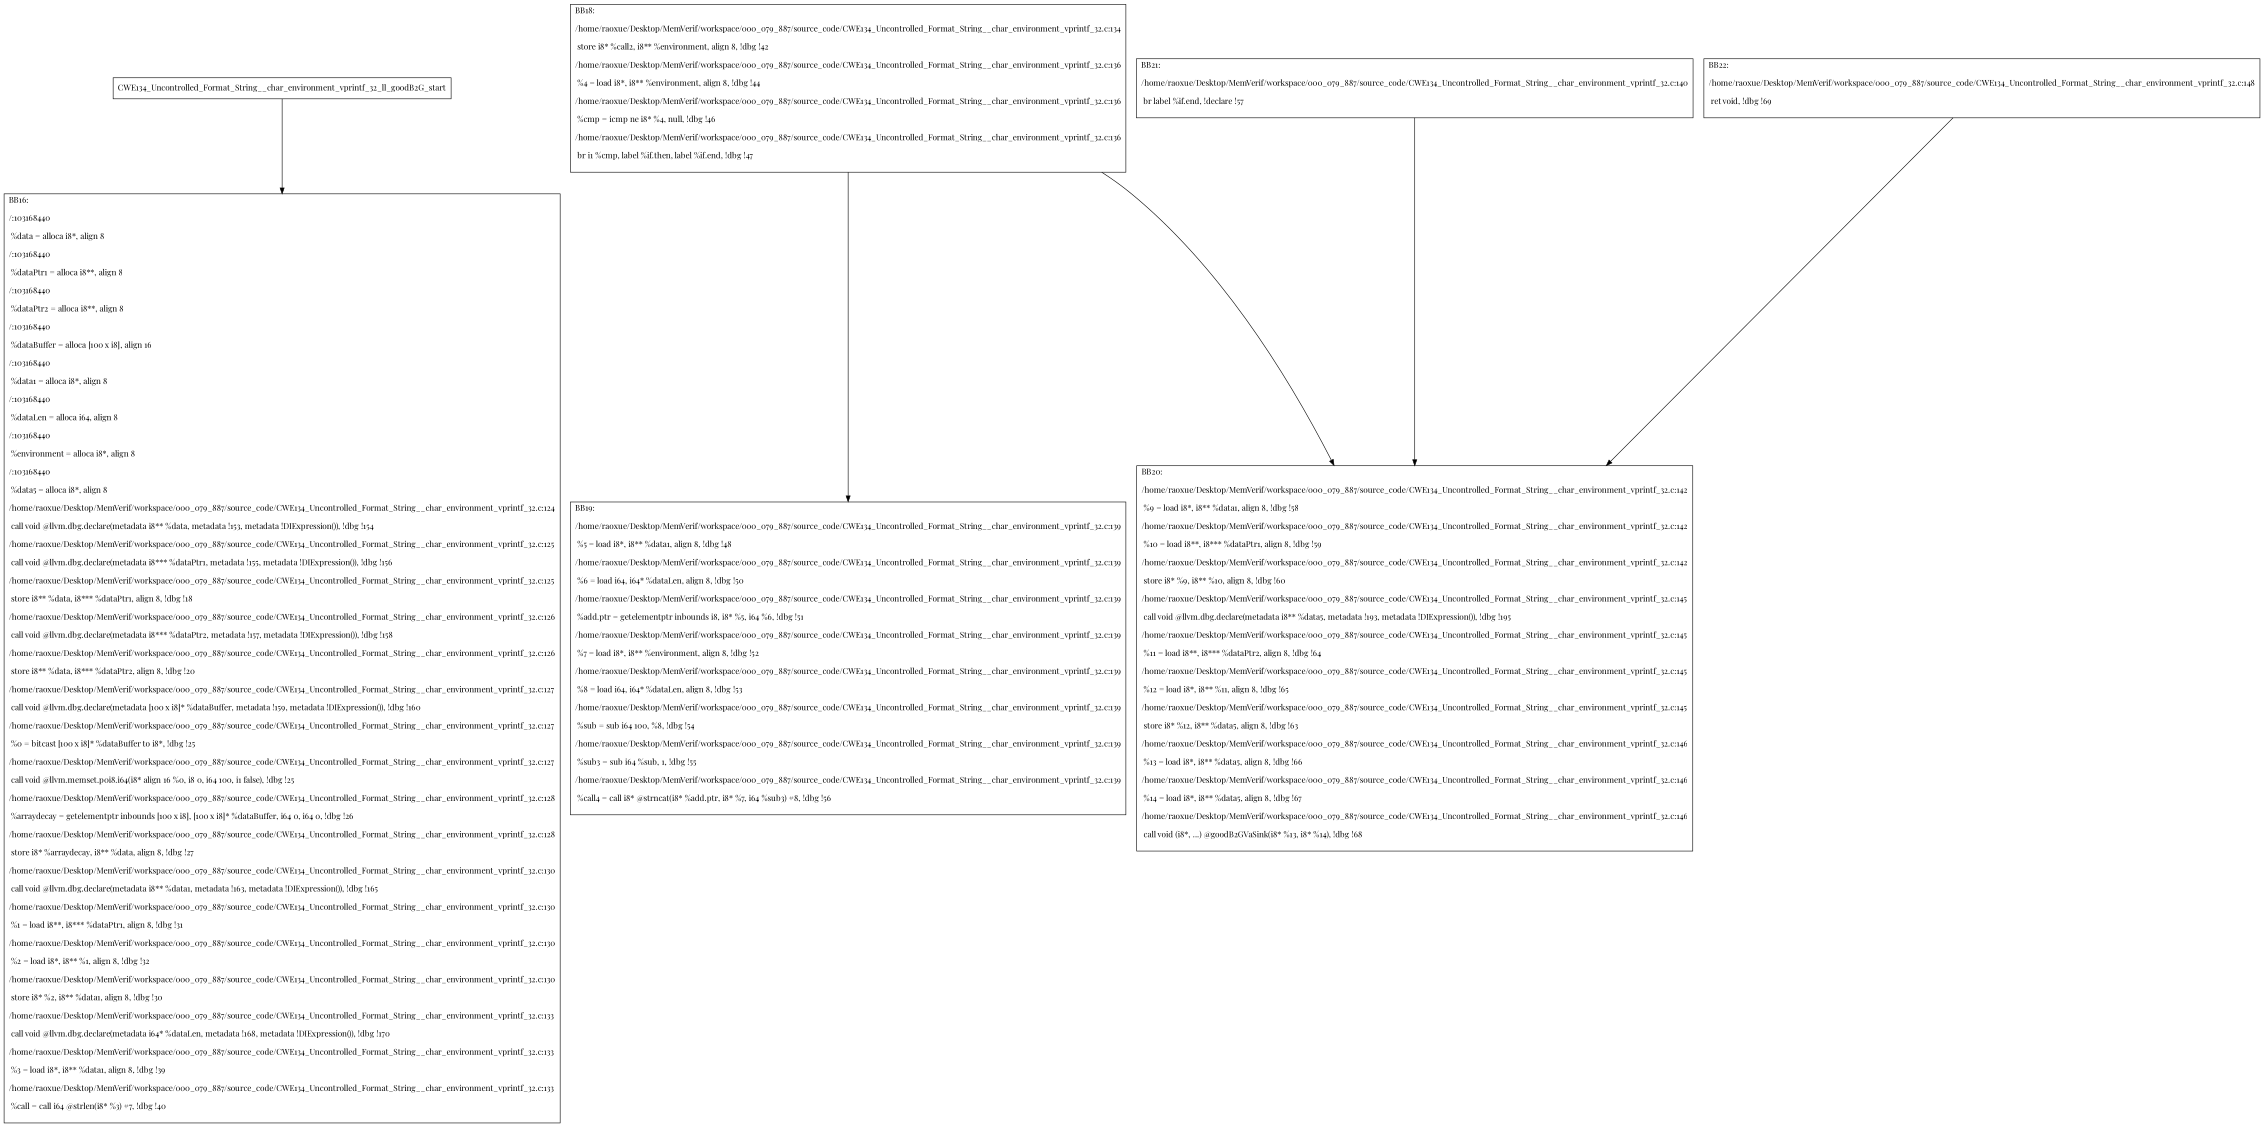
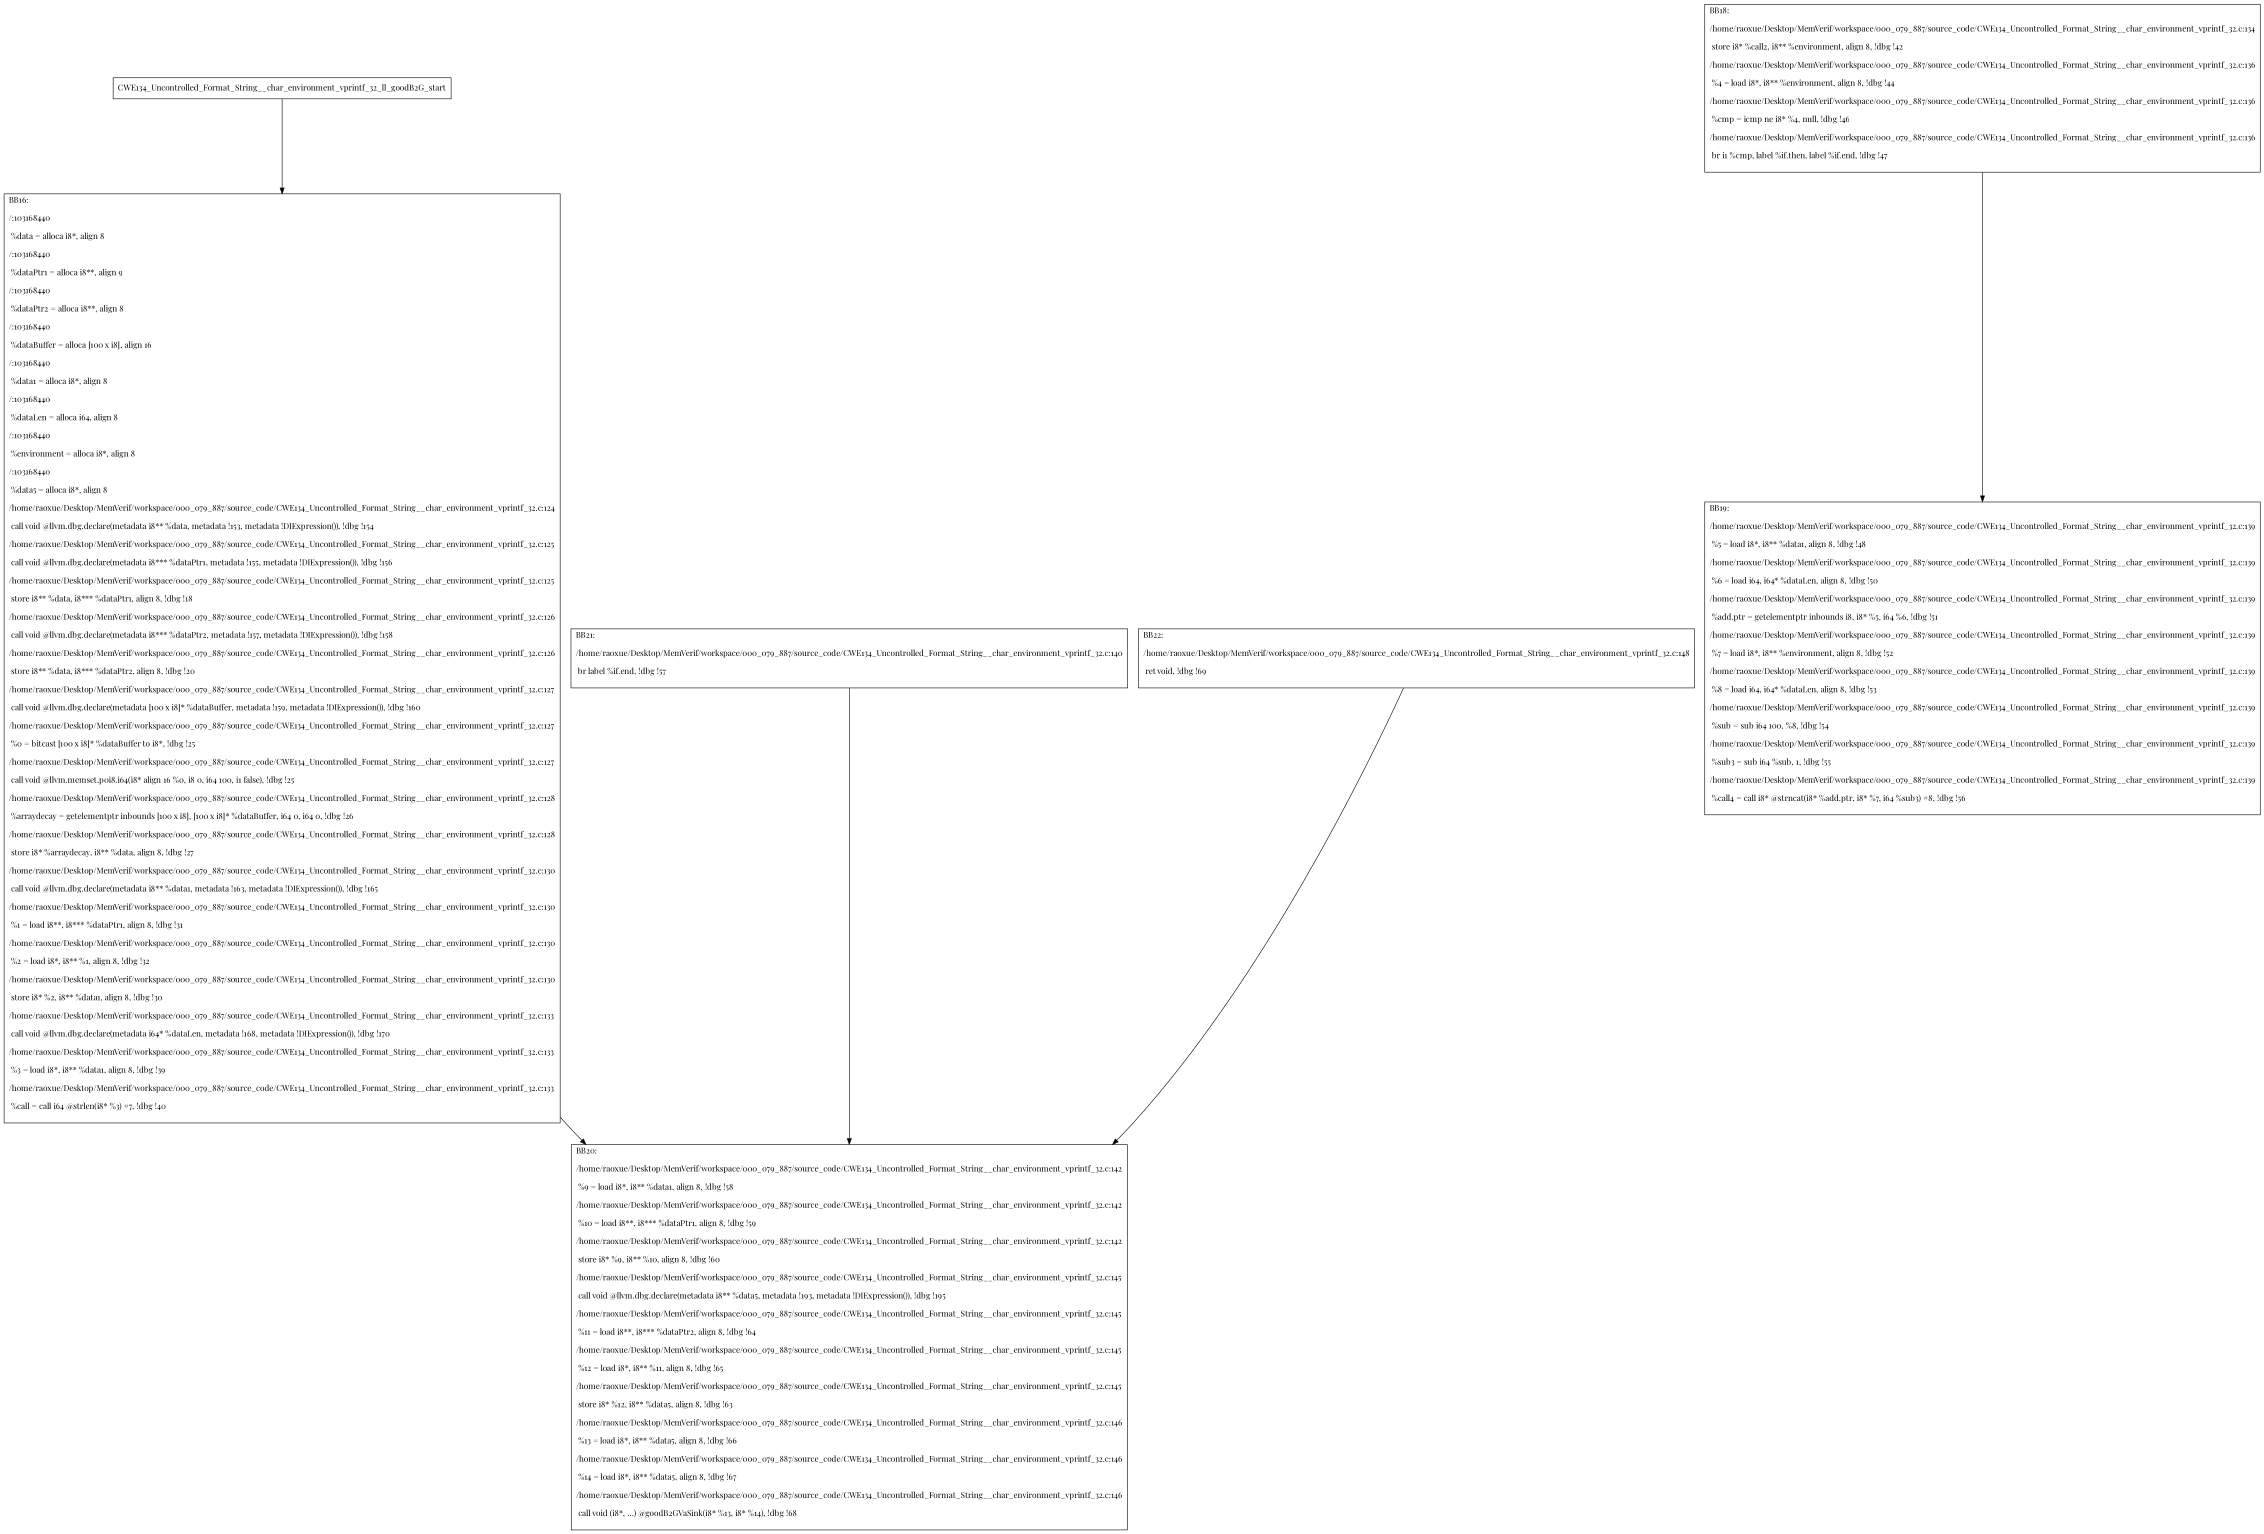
node "BB21:": text "br label %if.end, !declare !57" -> "br label %if.end, !dbg !57"
node "BB16:": text "%dataPtr1 = alloca i8**, align 8" -> "%dataPtr1 = alloca i8**, align 9"
edge "BB18:" -> "BB20:": now "BB16:" -> "BB20:"
